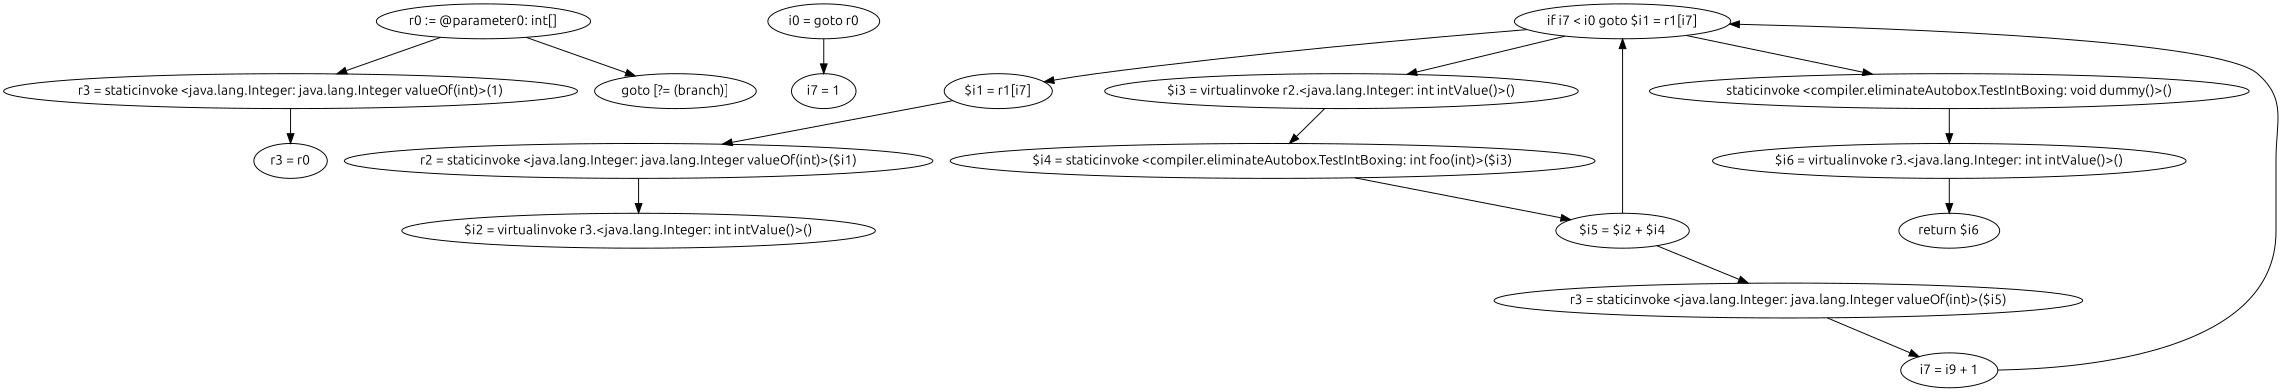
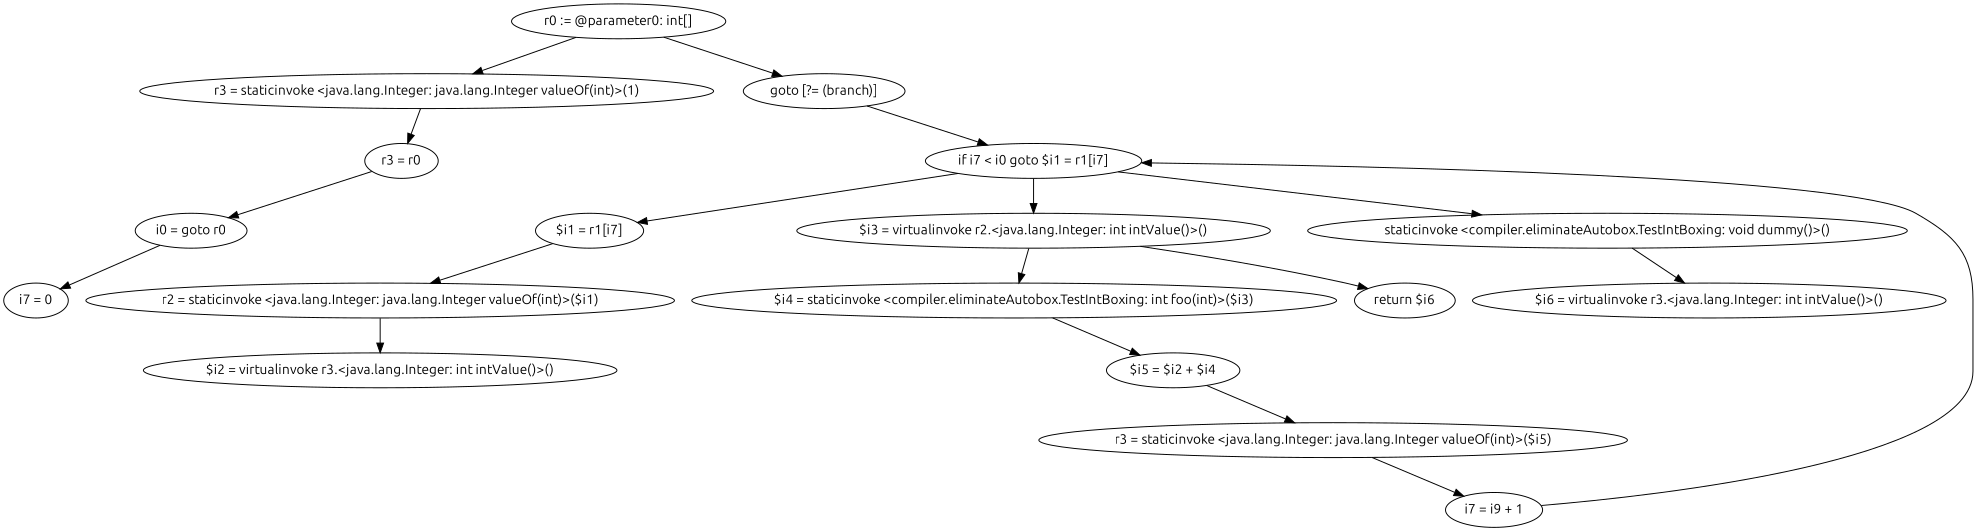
node "i7 = 1": label "i7 = 1" -> "i7 = 0"
edge "$i5 = $i2 + $i4" -> "if i7 < i0 goto $i1 = r1[i7]": now "goto [?= (branch)]" -> "if i7 < i0 goto $i1 = r1[i7]"
edge "$i6 = virtualinvoke r3.<java.lang.Integer: int intValue()>()" -> "return $i6": now "$i3 = virtualinvoke r2.<java.lang.Integer: int intValue()>()" -> "return $i6"
edge "r3 = r0" -> "i0 = goto r0": added
